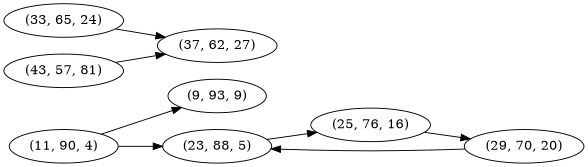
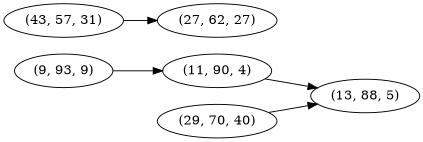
node "(33, 65, 24)": removed
node "(37, 62, 27)": label "(37, 62, 27)" -> "(27, 62, 27)"
node "(43, 57, 81)": label "(43, 57, 81)" -> "(43, 57, 31)"
edge "(11, 90, 4)" -> "(9, 93, 9)": reversed
node "(25, 76, 16)": removed
node "(23, 88, 5)": label "(23, 88, 5)" -> "(13, 88, 5)"
node "(29, 70, 20)": label "(29, 70, 20)" -> "(29, 70, 40)"
